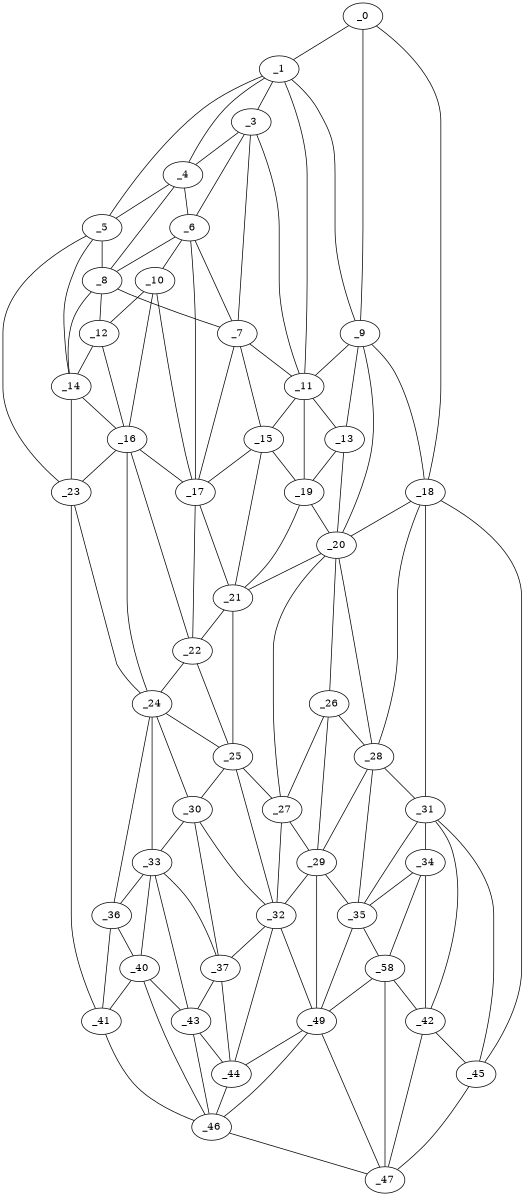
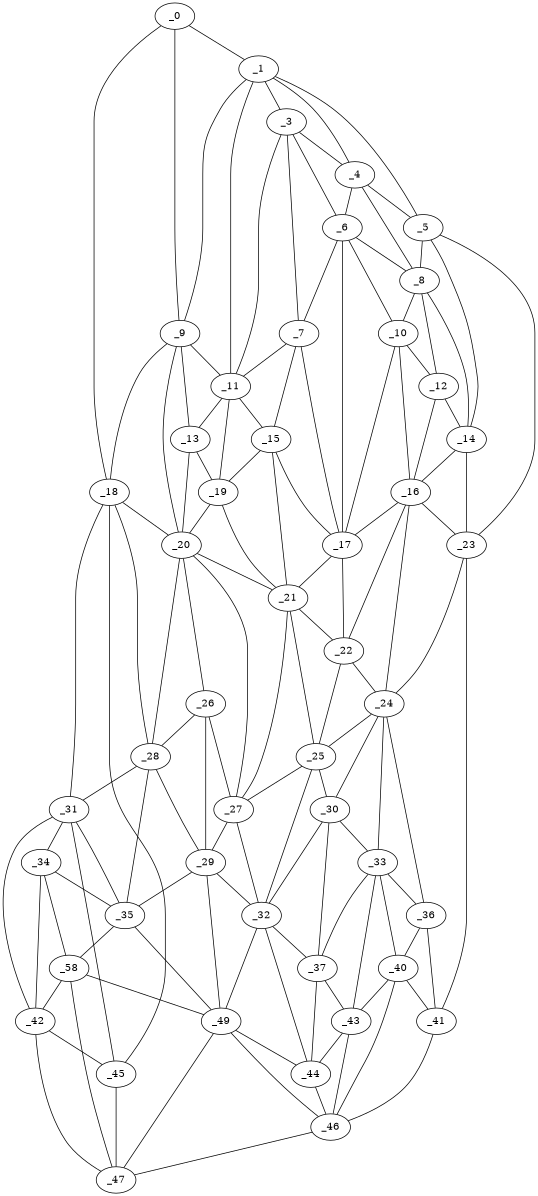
edge "_8" -- "_7": now "_8" -- "_10"
edge "_21" -- "_27": added
